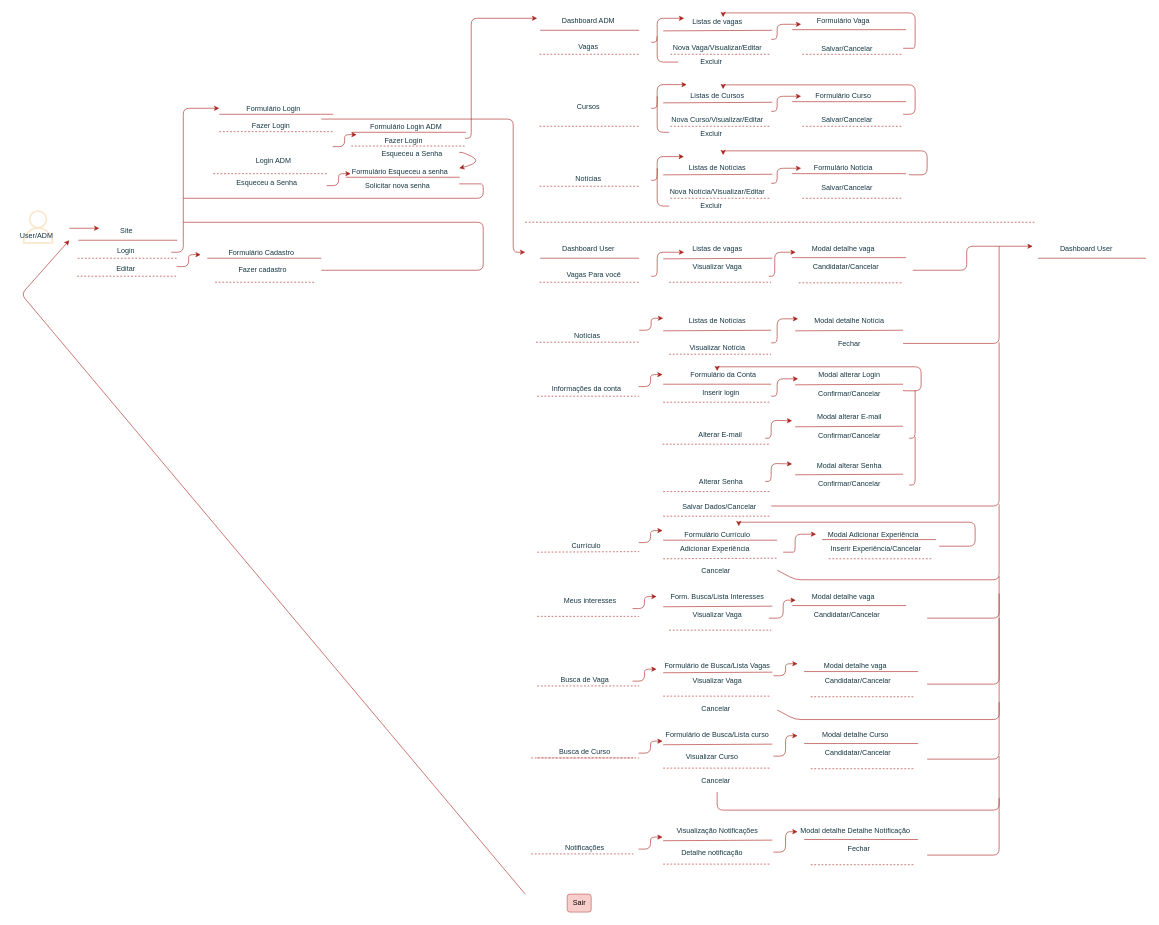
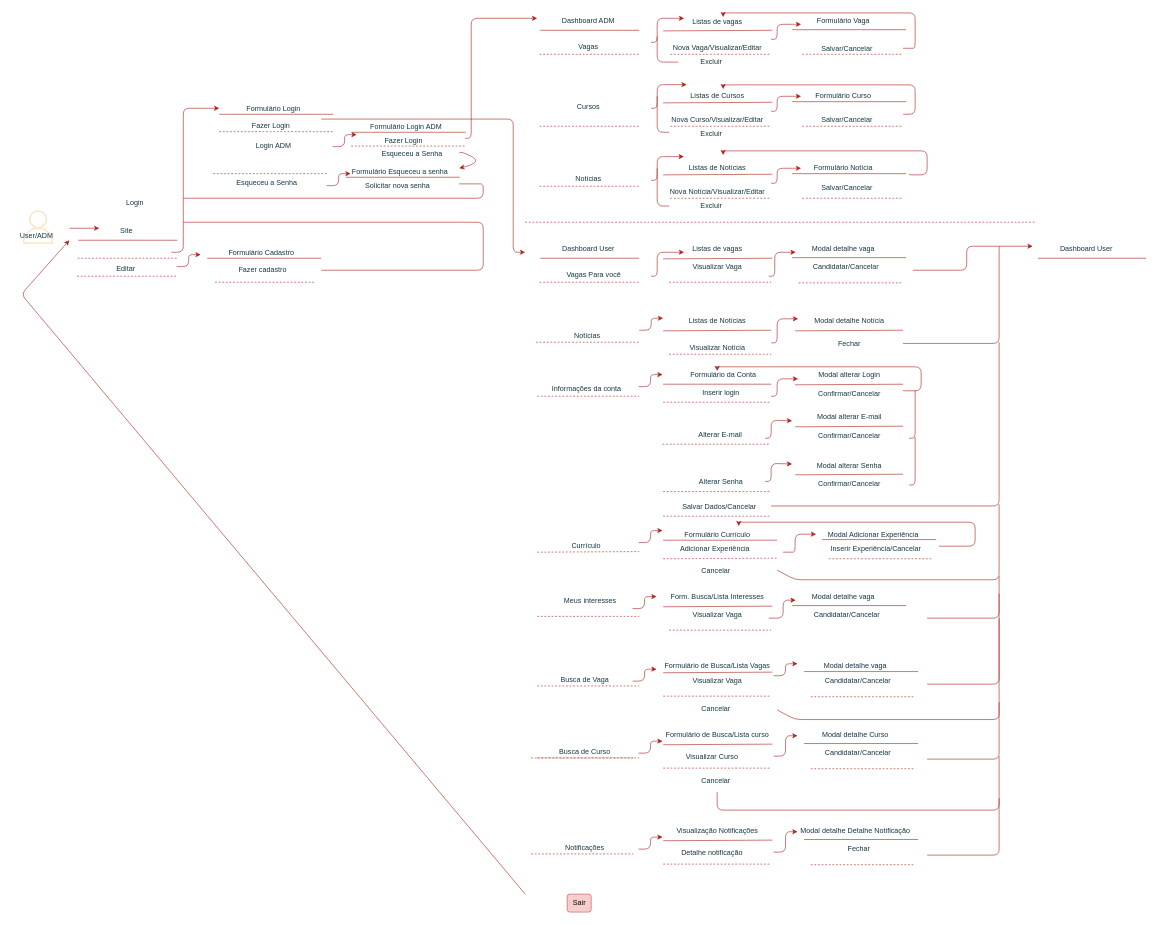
node "Login ADM": moved (273, 161) -> (273, 146)
node "Login": moved (126, 251) -> (135, 203)
